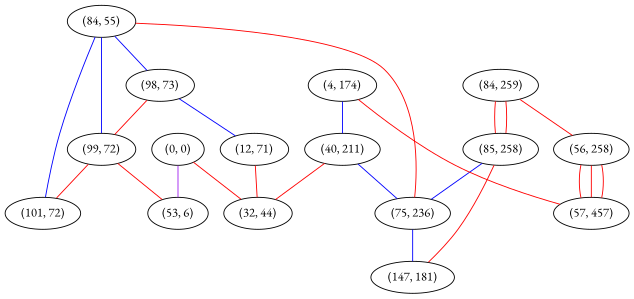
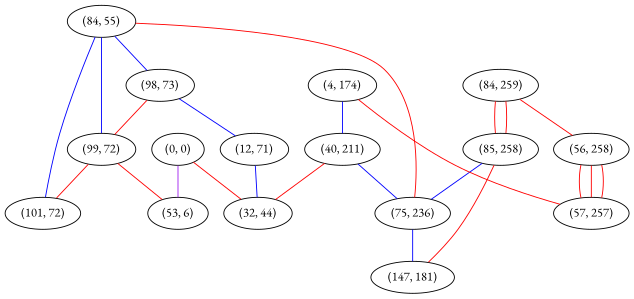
edge "(12, 71)" -- "(32, 44)": color red -> blue
node "(57, 457)": label "(57, 457)" -> "(57, 257)"
